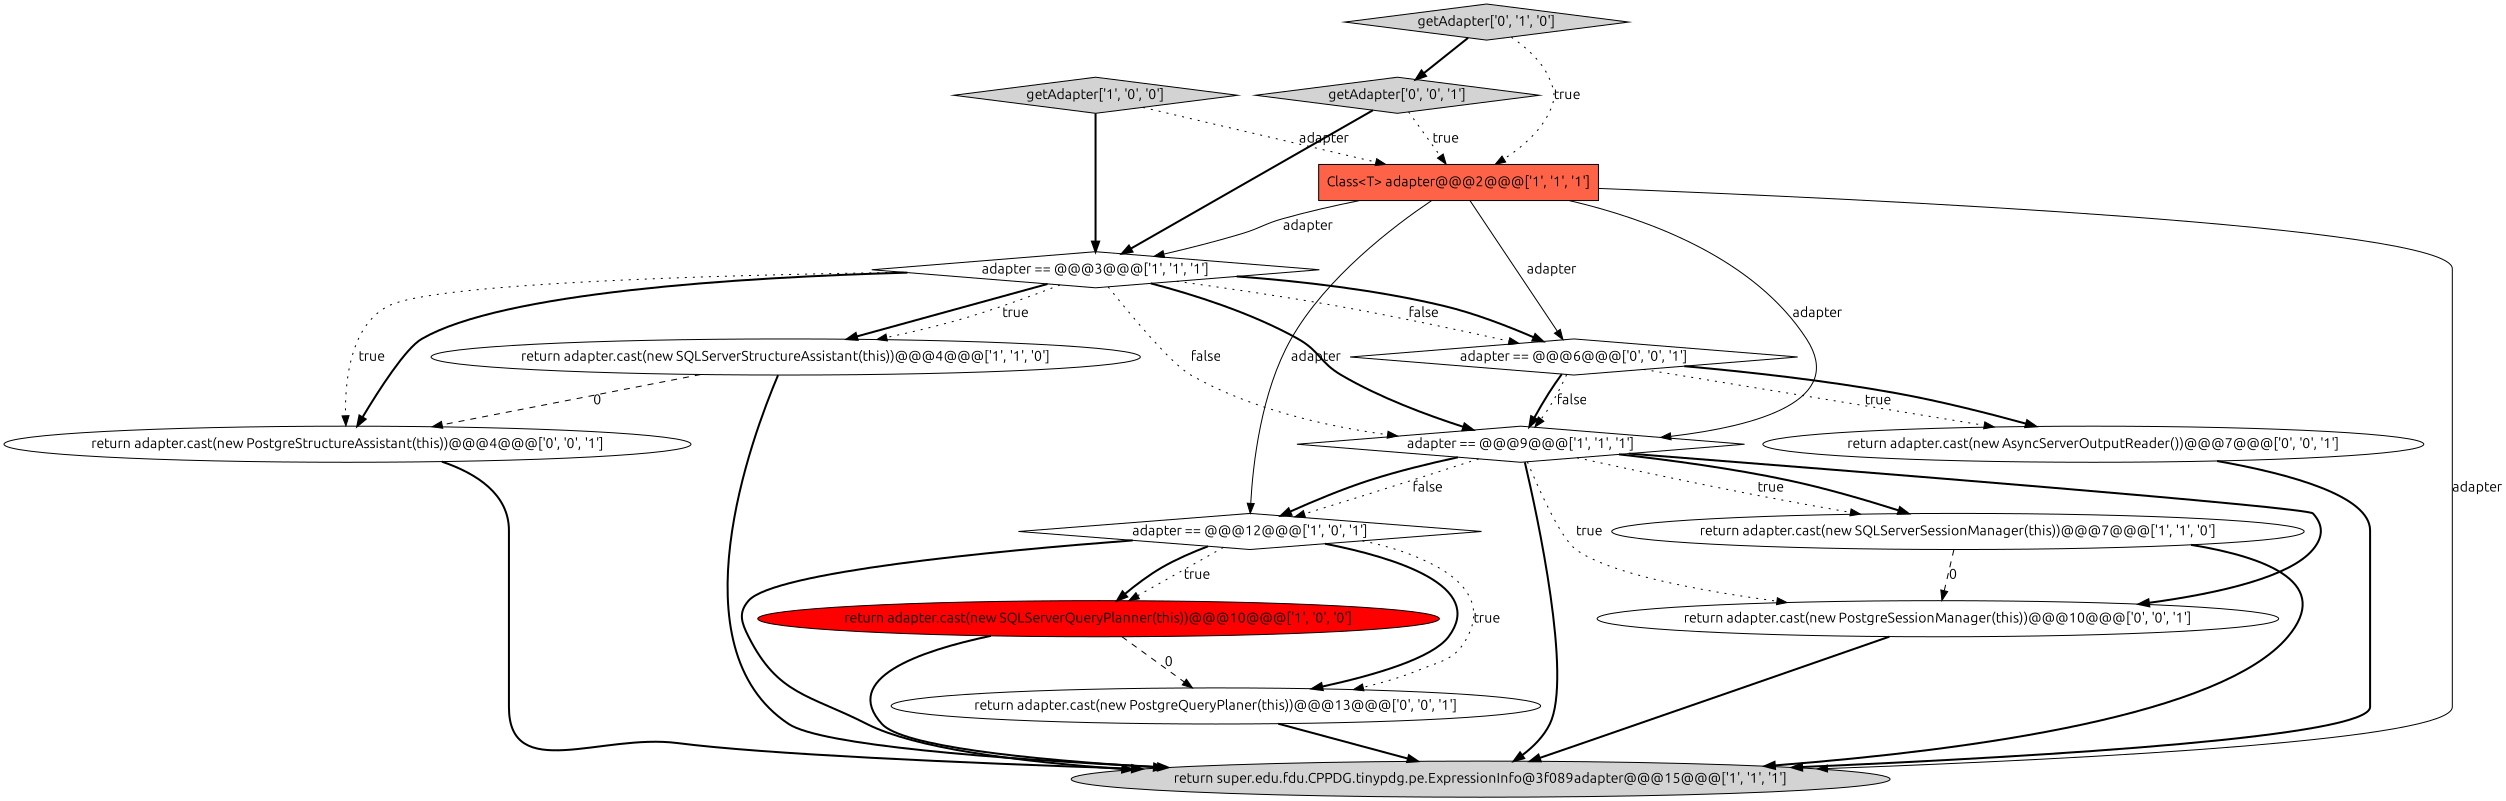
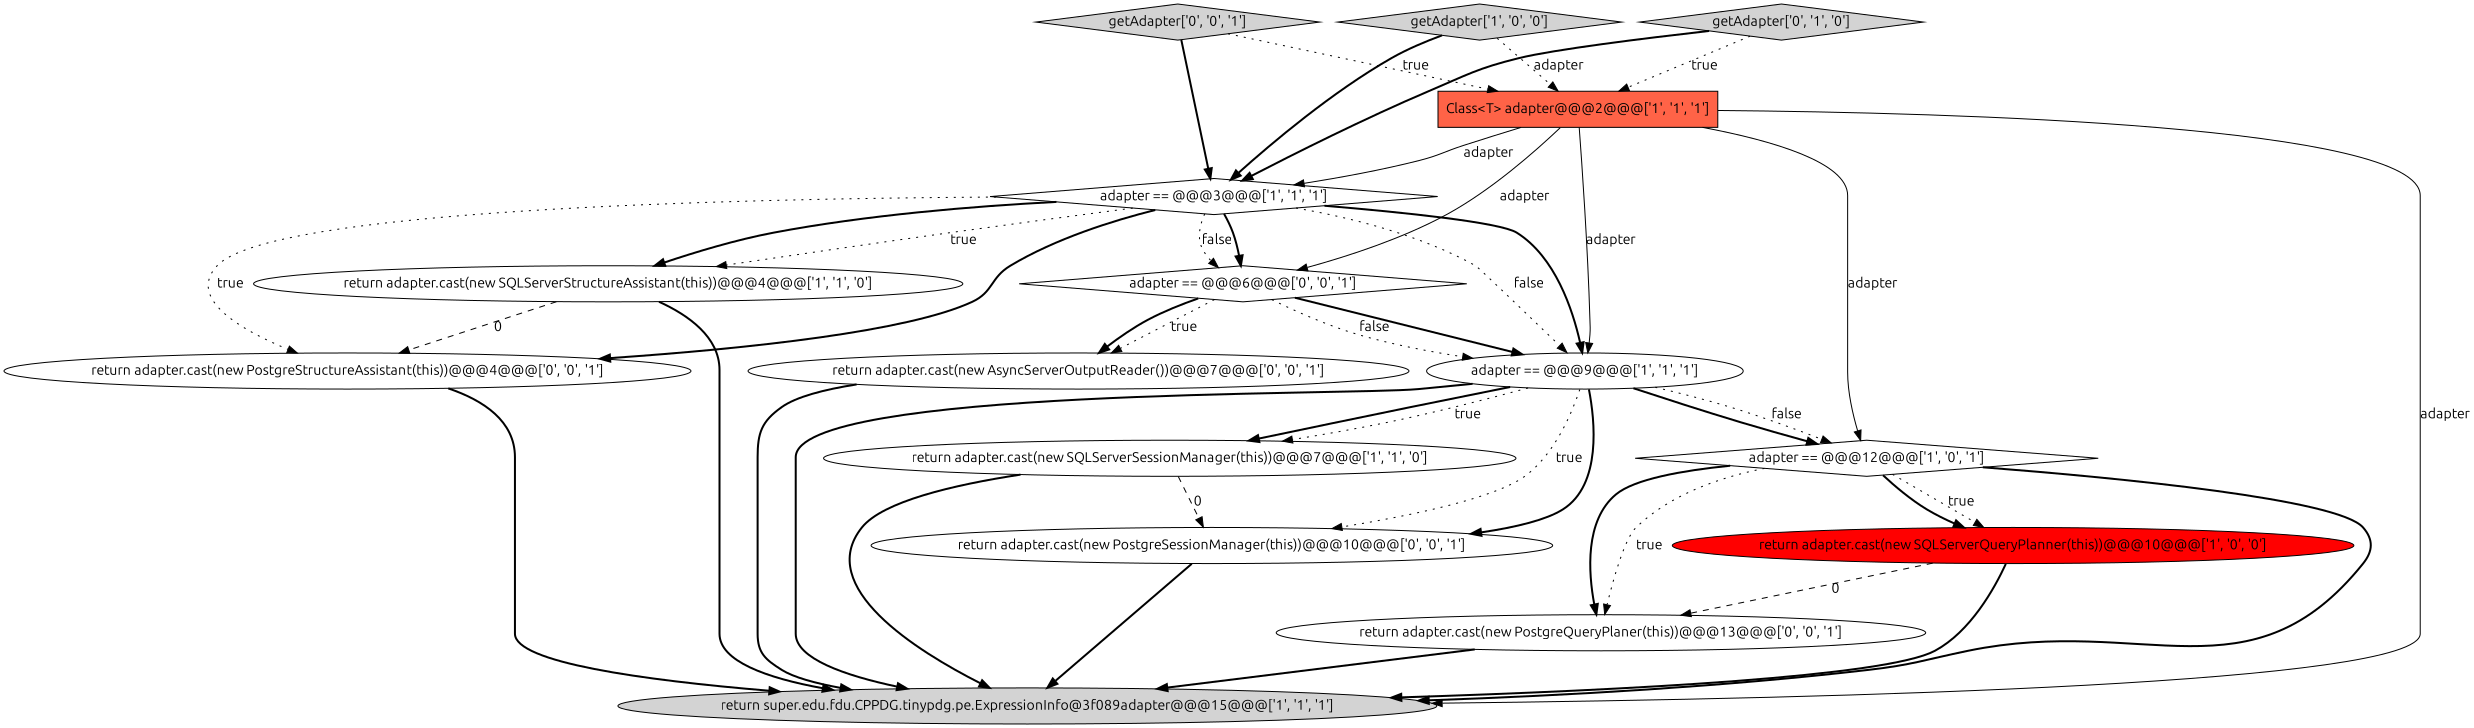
edge "getAdapter['0', '1', '0']" -> "getAdapter['0', '0', '1']": now "getAdapter['0', '1', '0']" -> "adapter == @@@3@@@['1', '1', '1']"
node "adapter == @@@9@@@['1', '1', '1']": shape diamond -> ellipse
